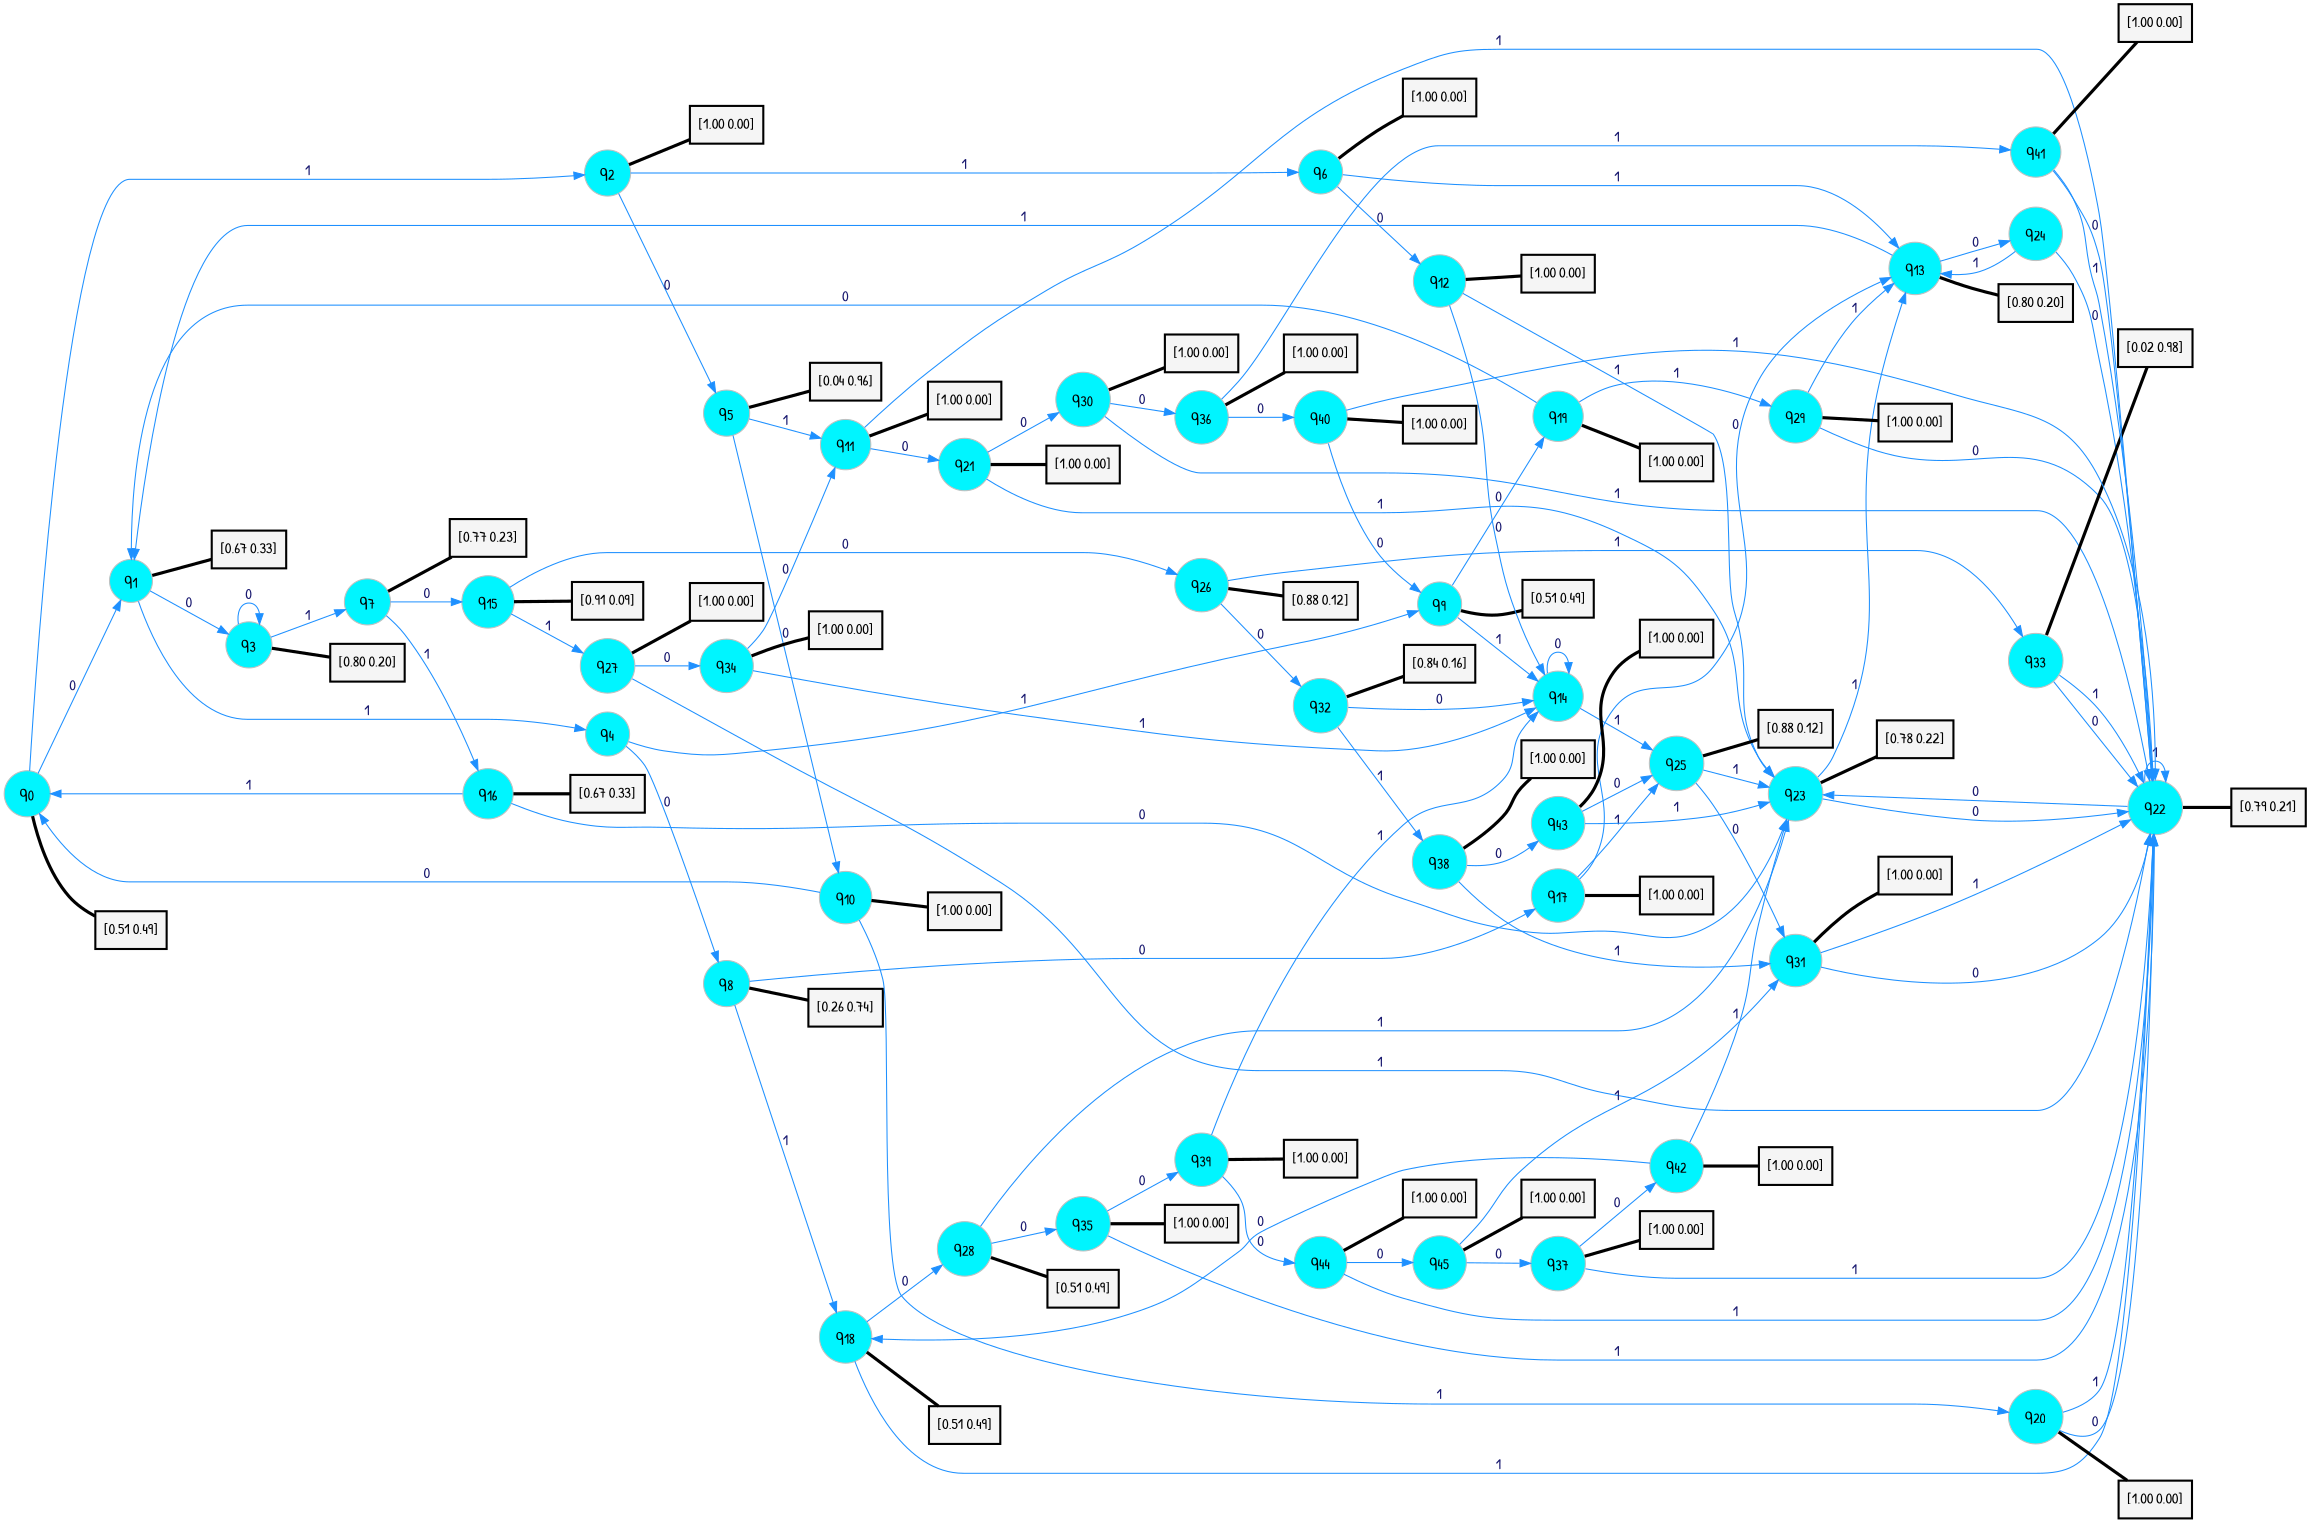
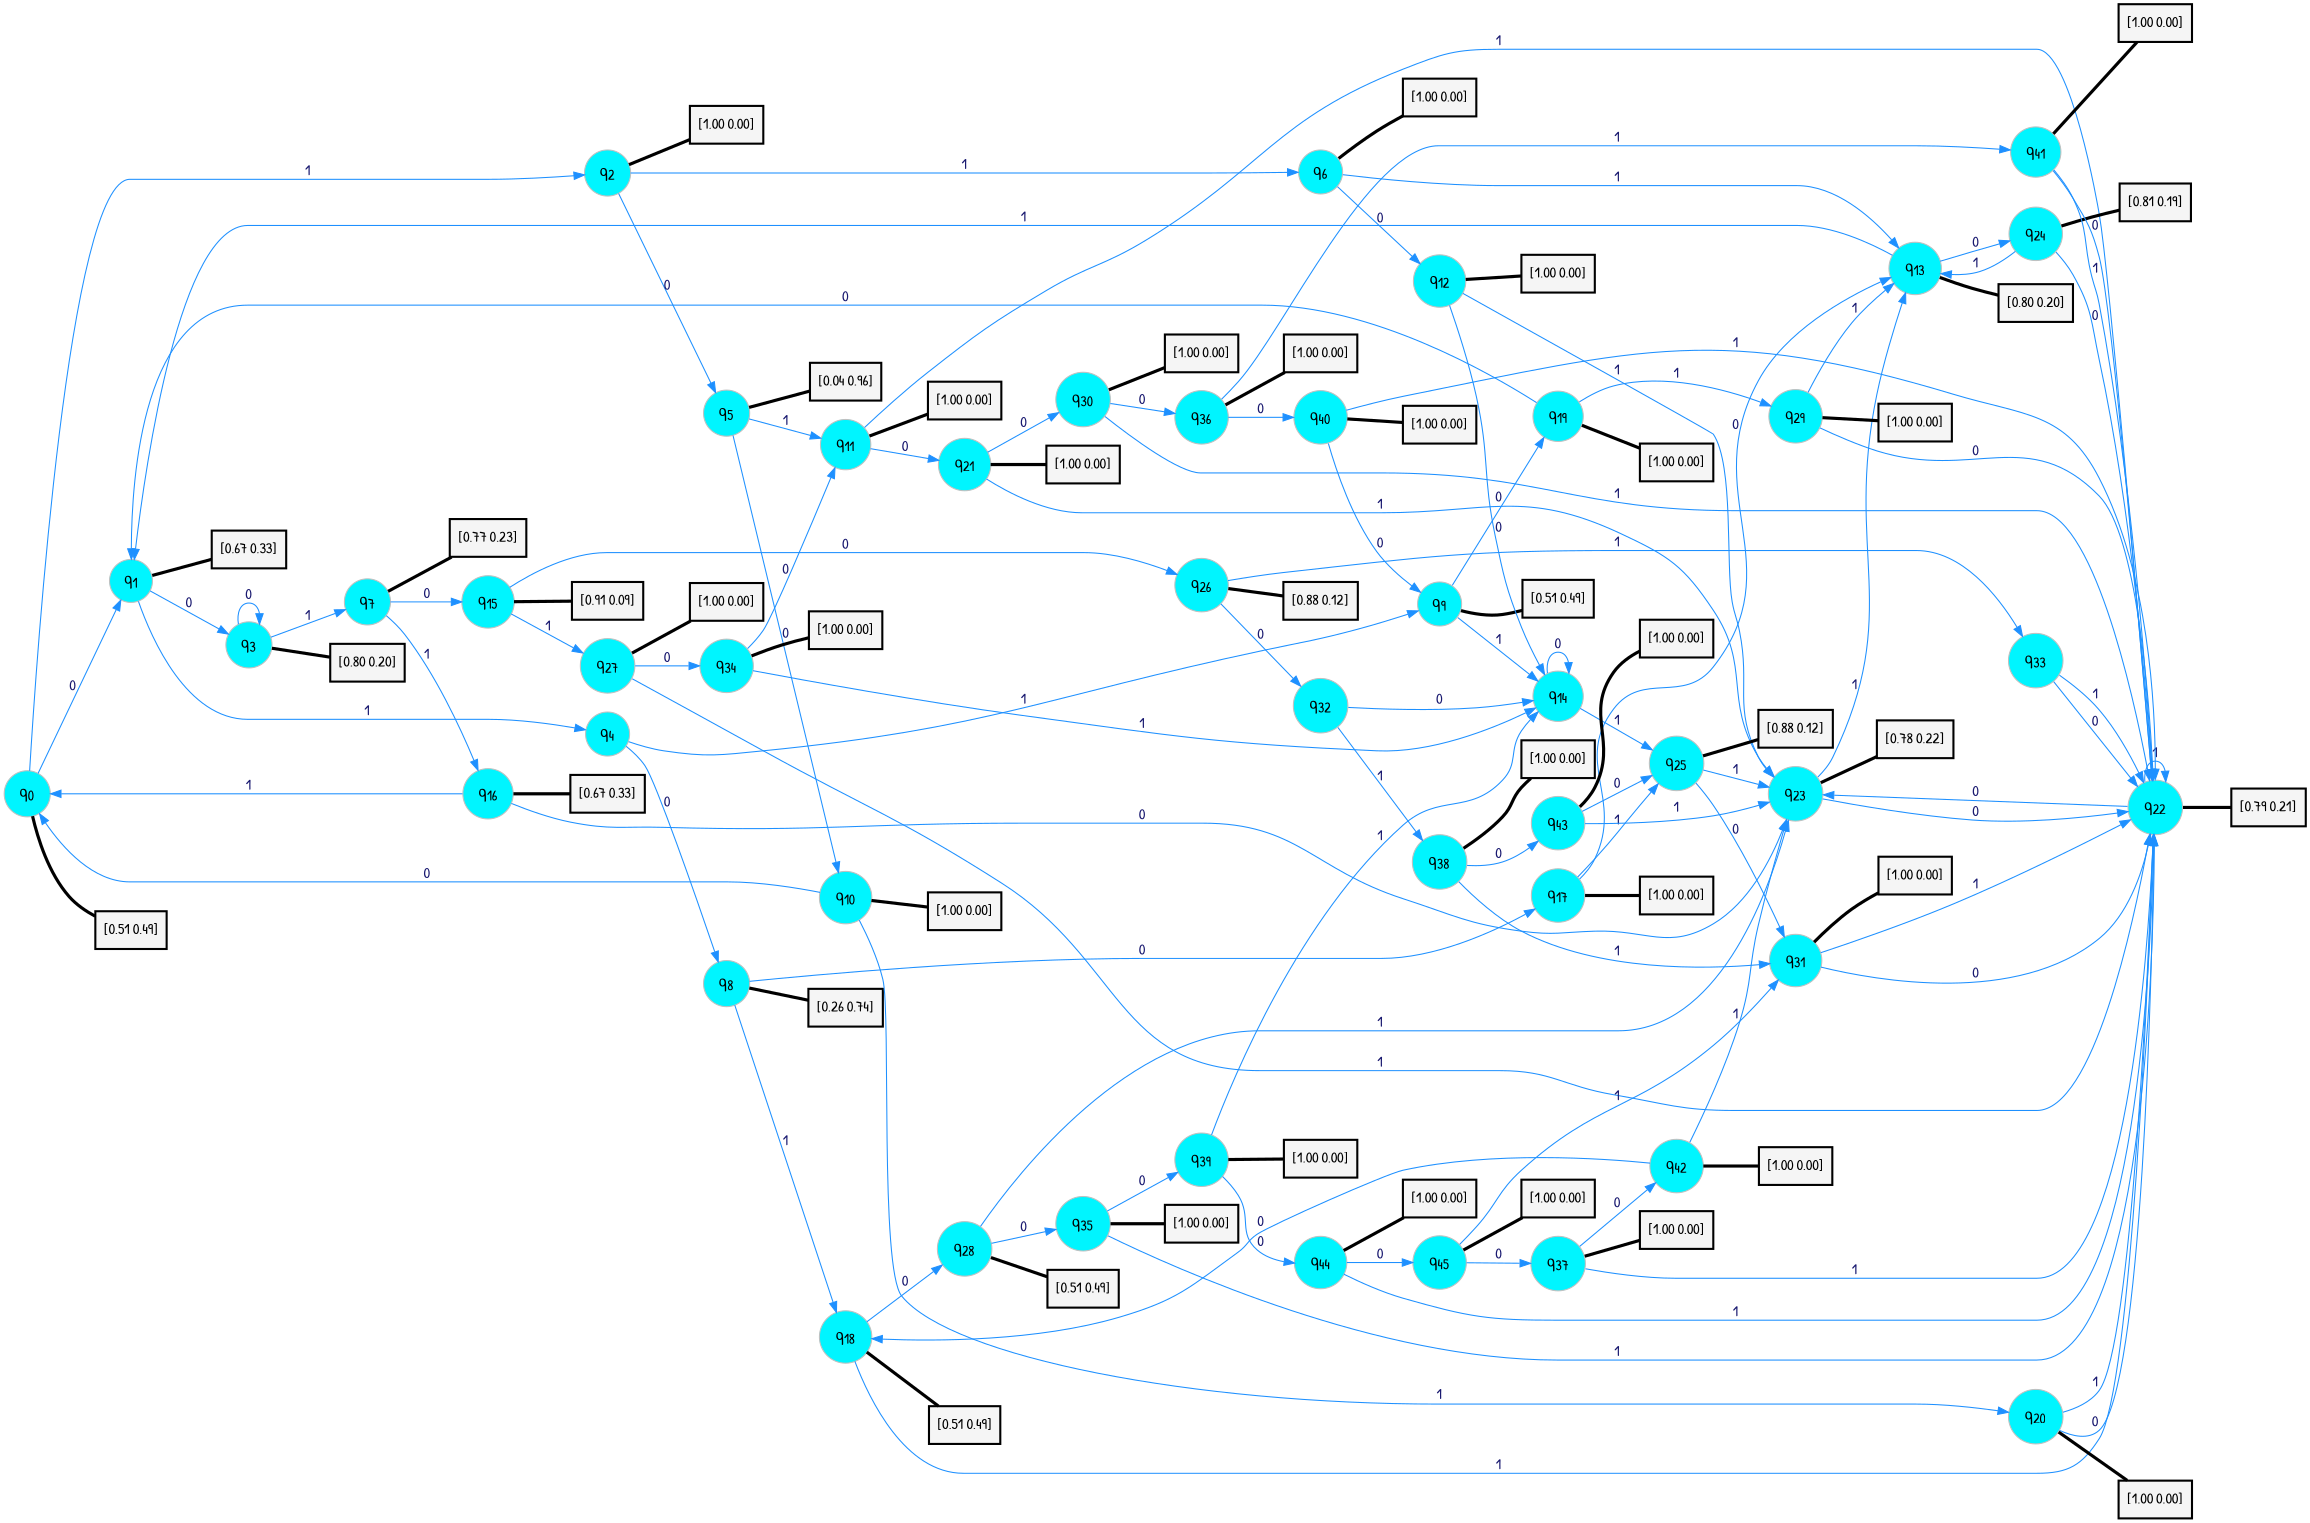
node "[0.81 0.19]": added
node "[0.02 0.98]": removed
node "[0.84 0.16]": removed
